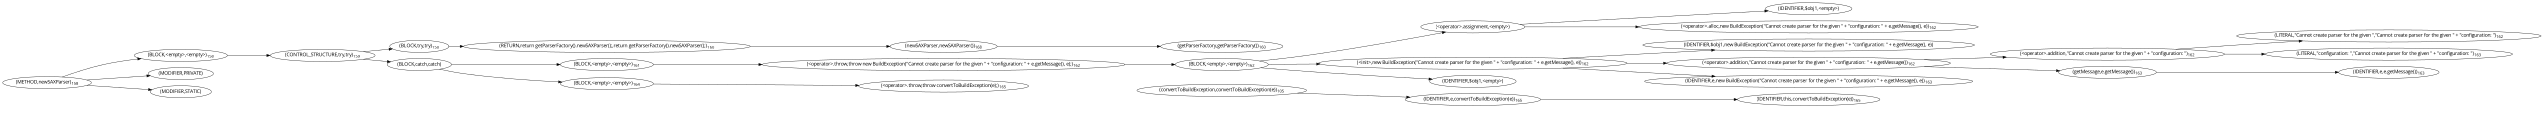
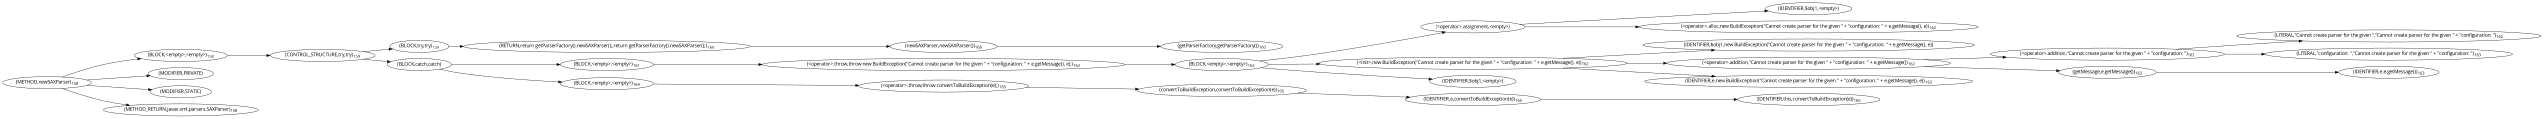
edge "(<operator>.throw,throw convertToBuildException(e);)" -> "(convertToBuildException,convertToBuildException(e))": added
node "(METHOD_RETURN,javax.xml.parsers.SAXParser)": added
